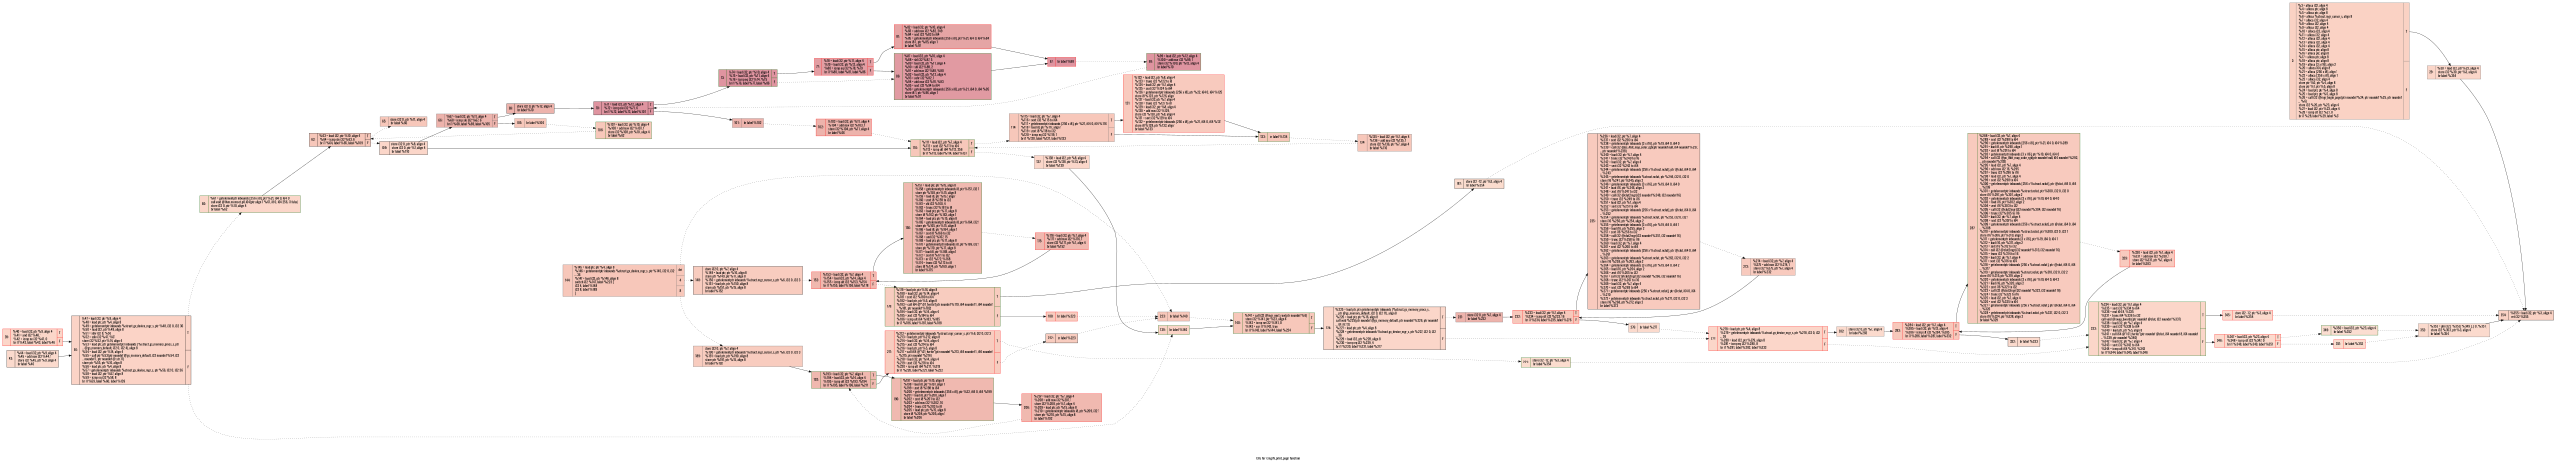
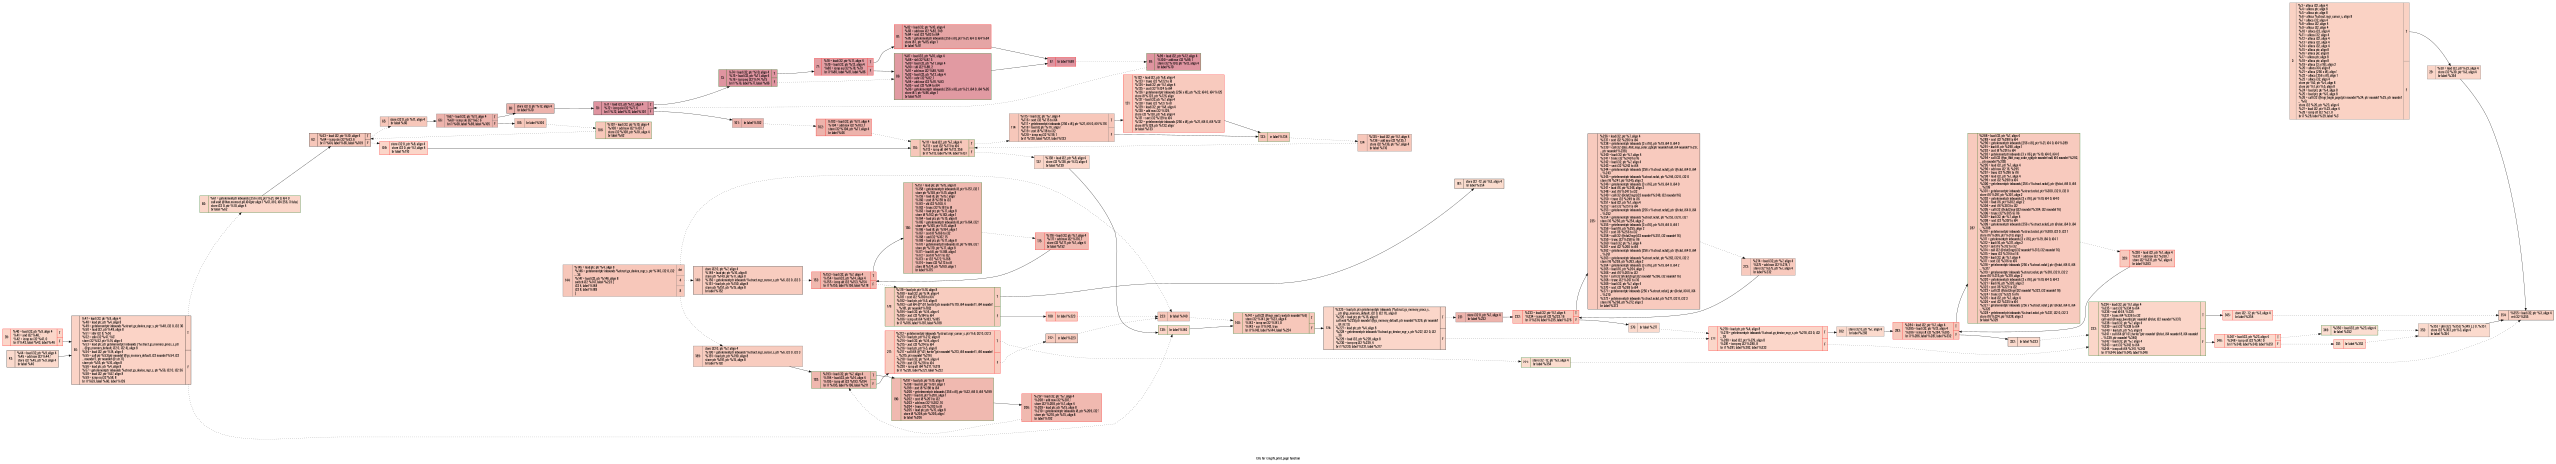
edge "187:" -> "354:": removed
edge "109:" -> "66:": now "65:" -> "66:"
node "109:": color black -> red
